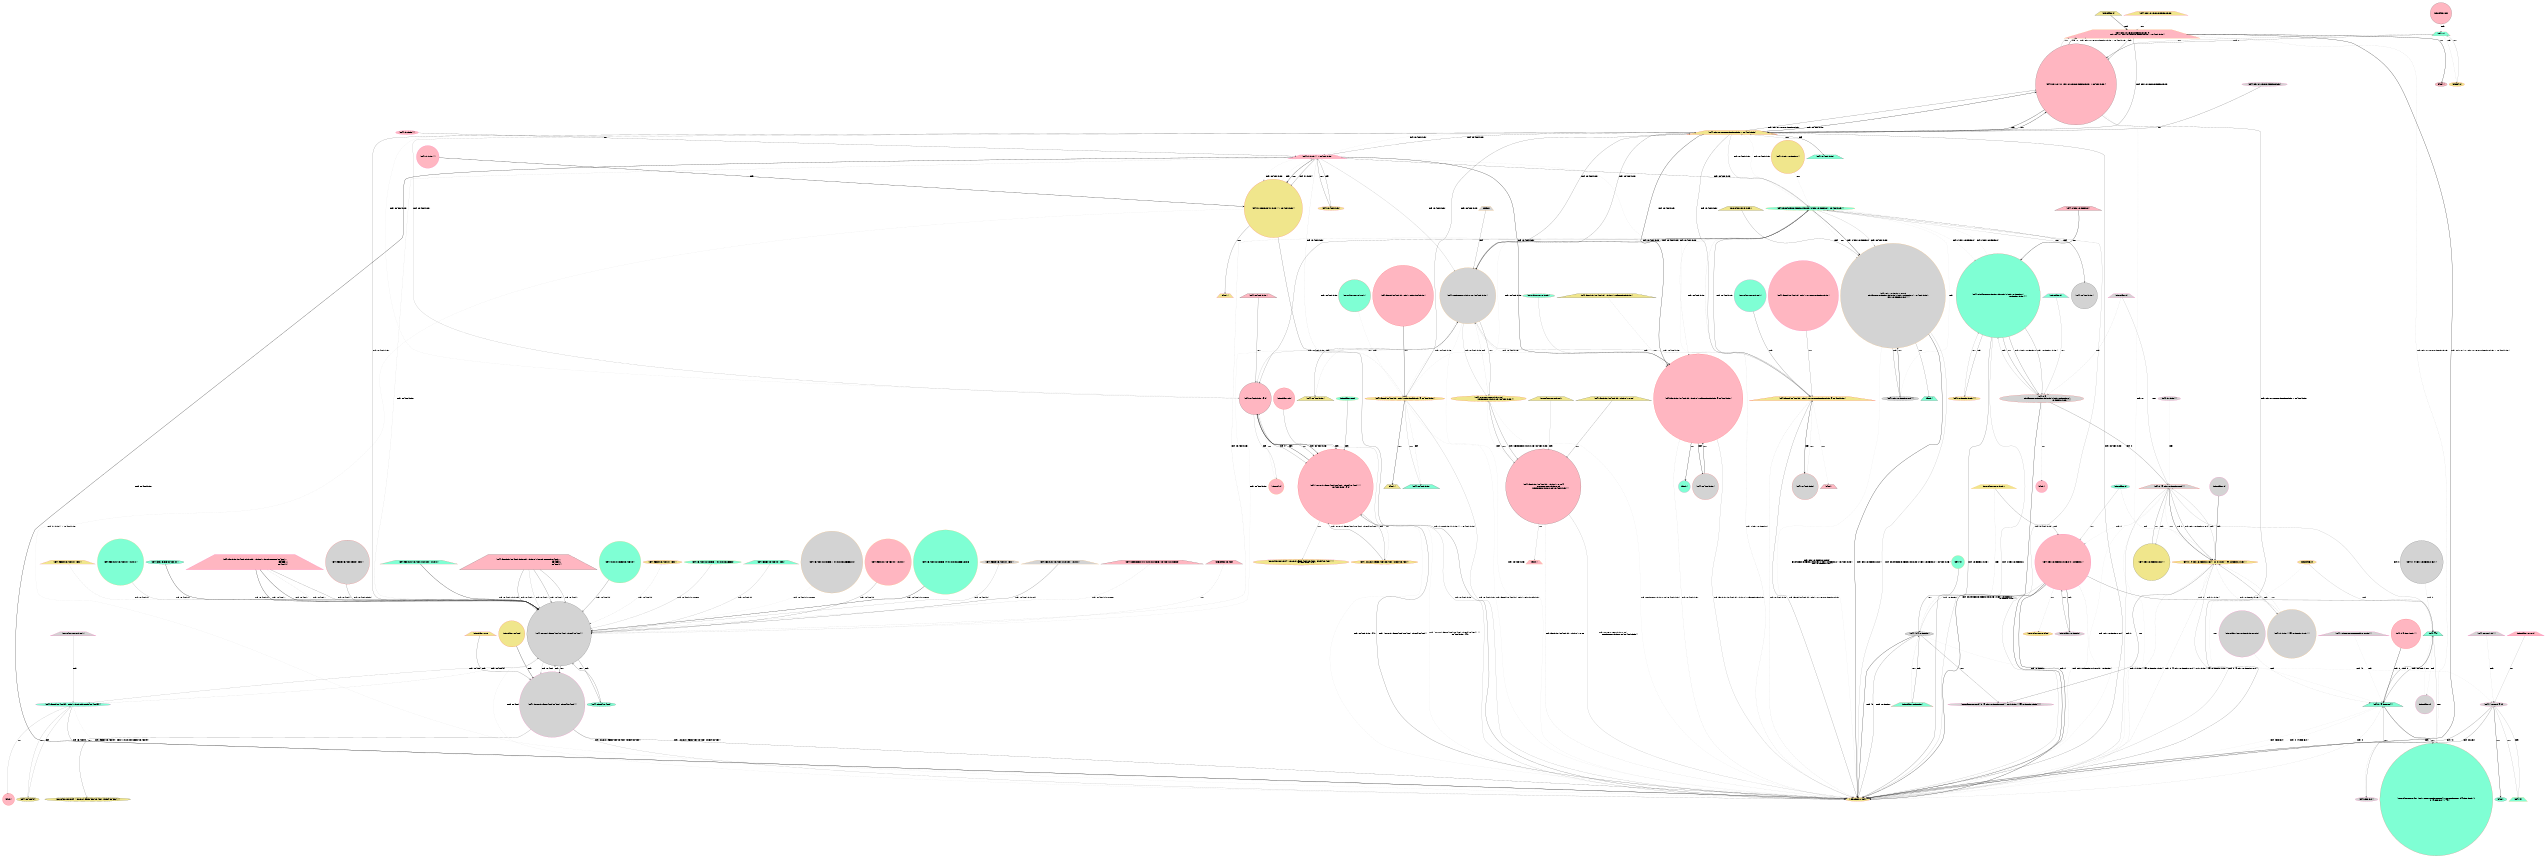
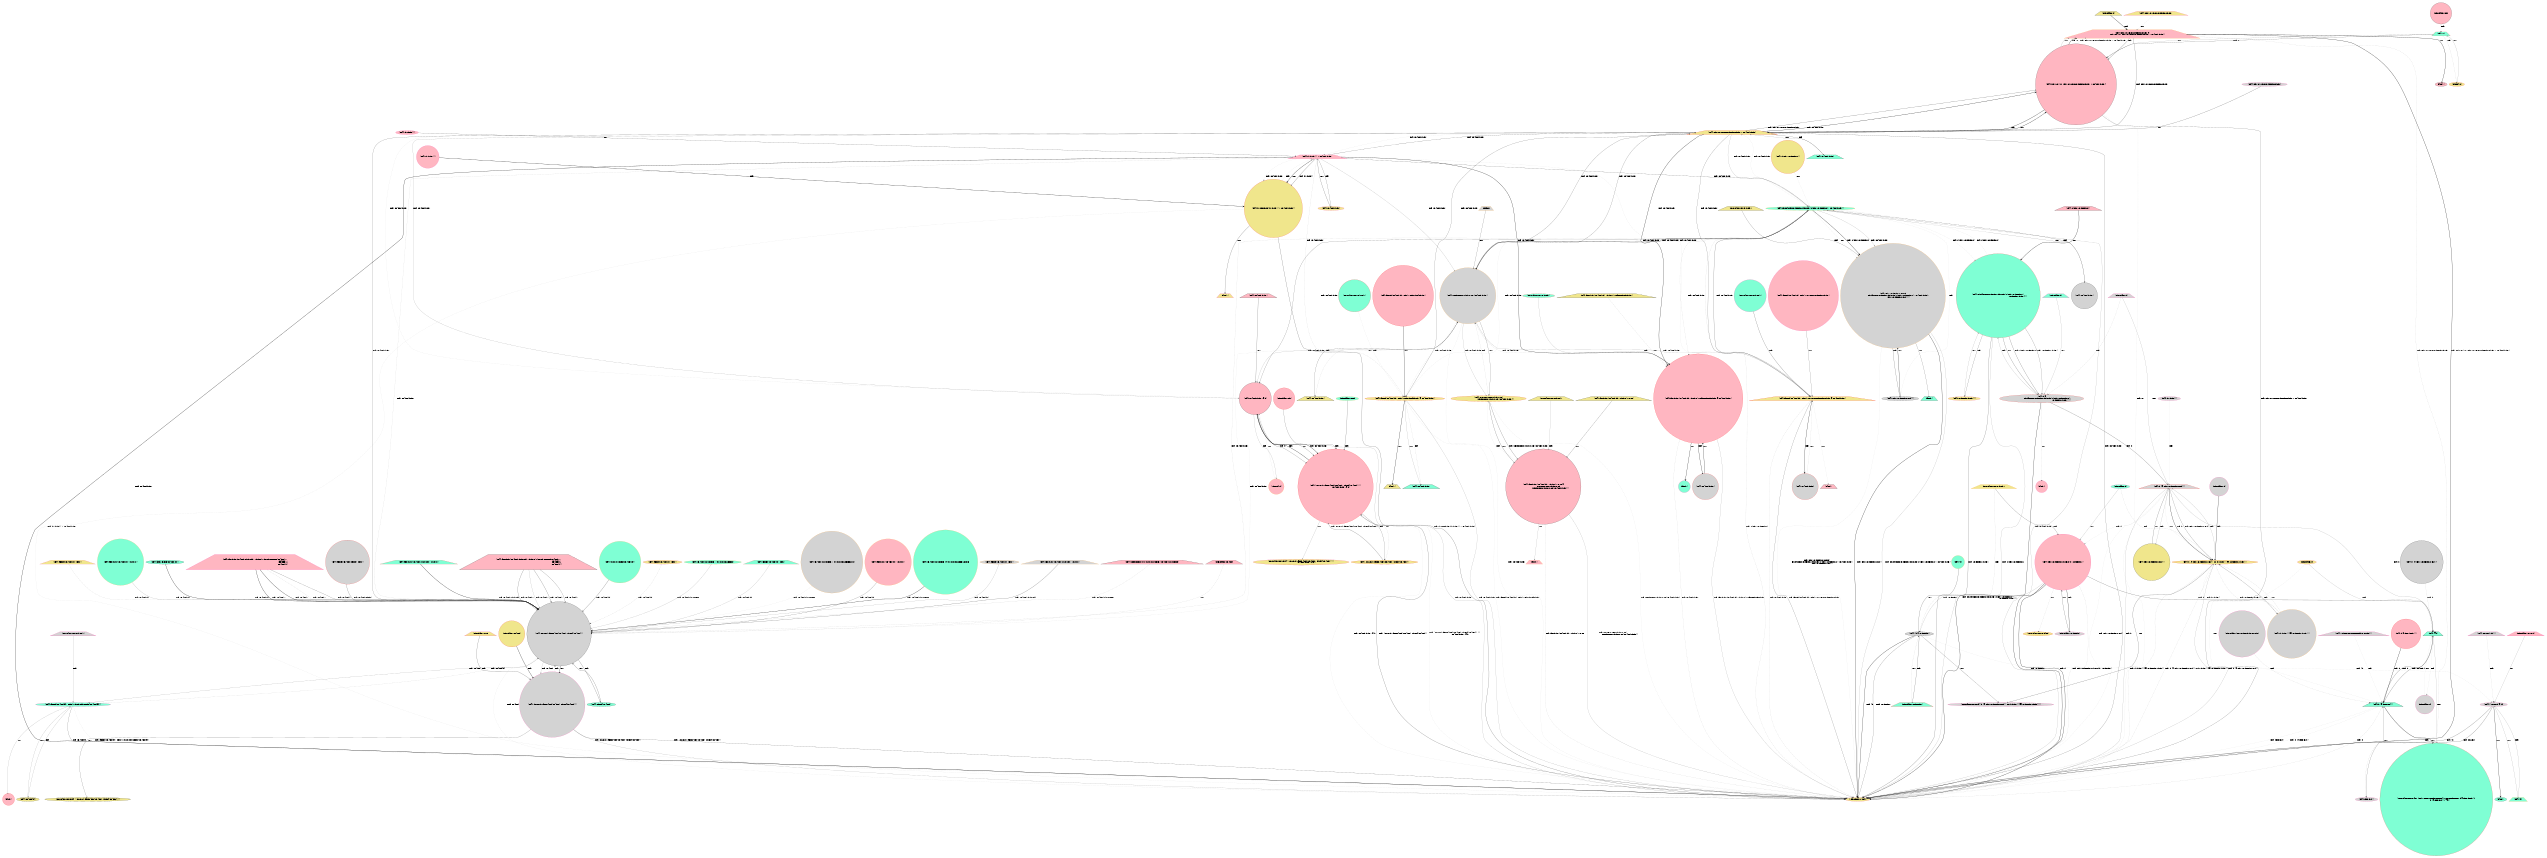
edge "1000541" -> "(Call,static_cast<WindowType>(payload.index))": label "DDG: " -> "AST: "
